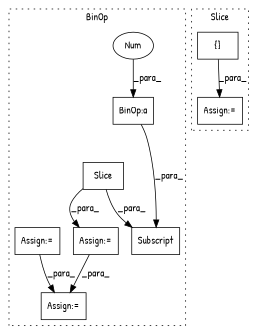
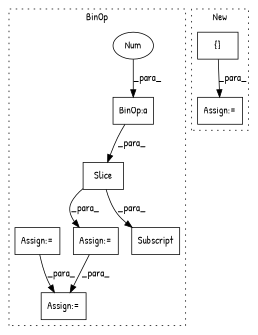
cluster "Slice": label "Slice" -> "New"
edge "BinOp:a" -> "Subscript": now "BinOp:a" -> "Slice"
